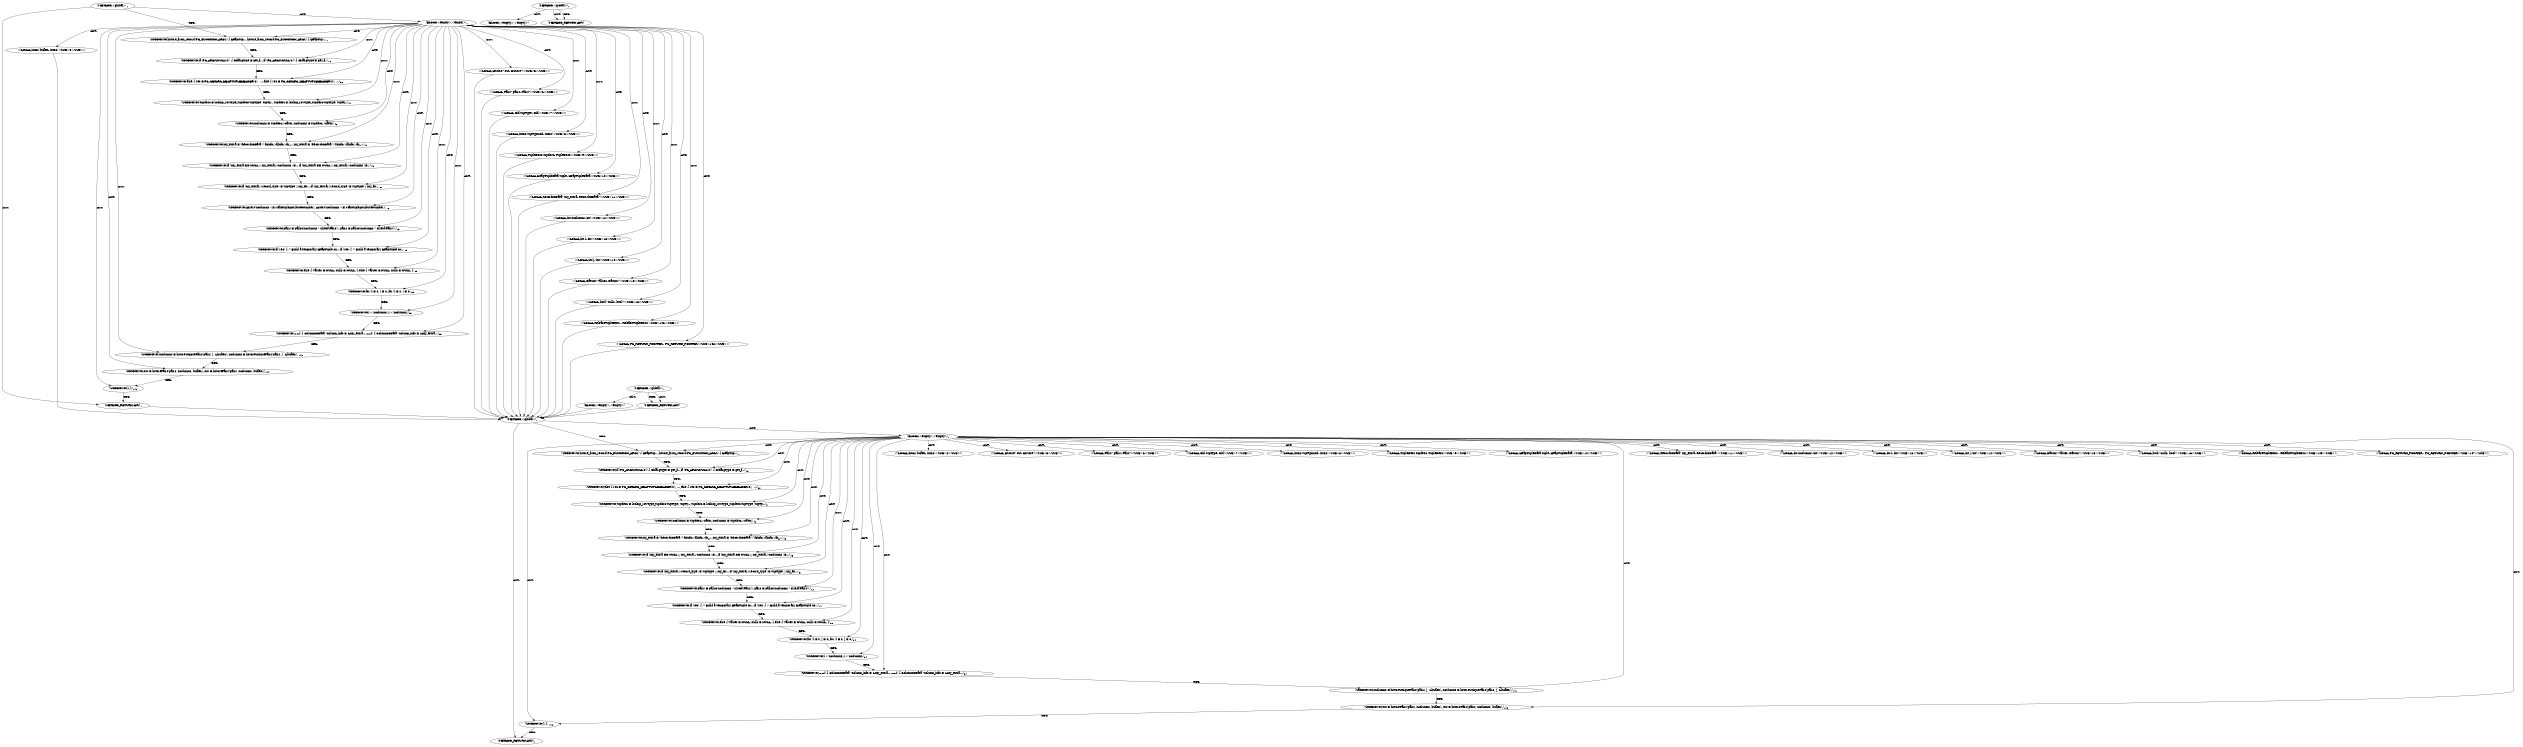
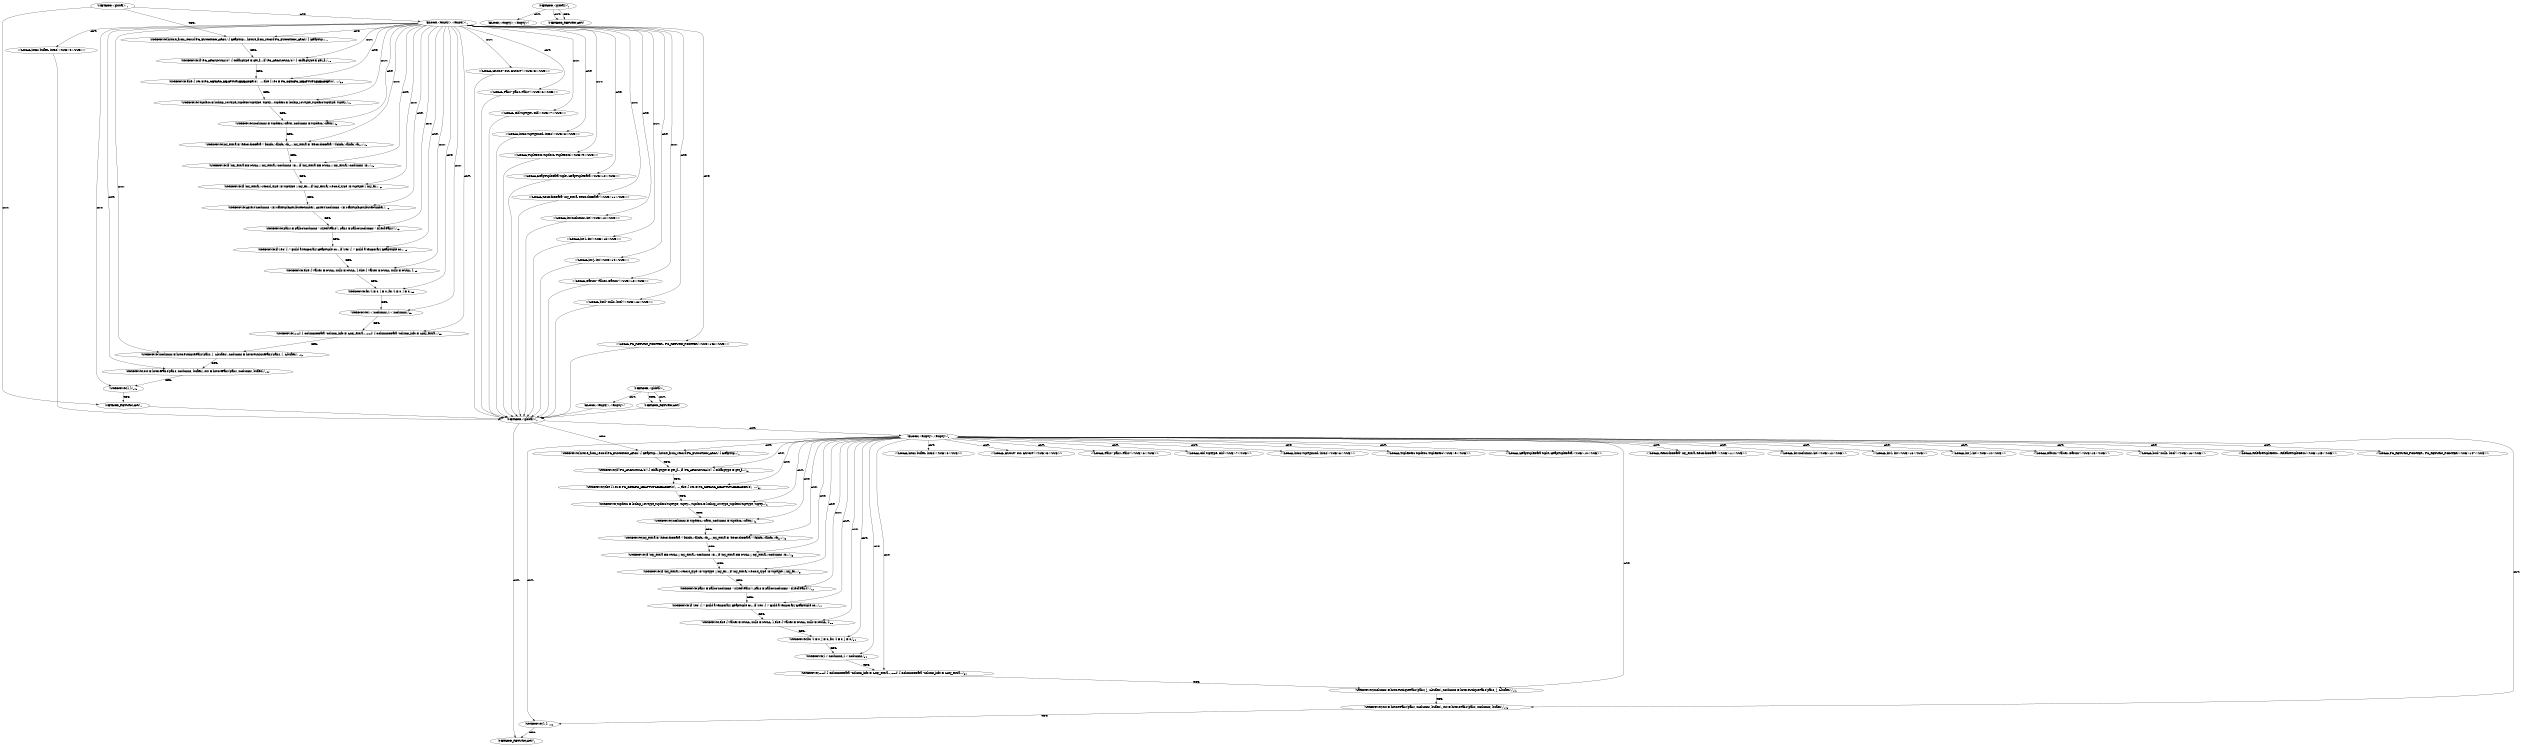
node "<(LOCAL,ReleaseTupleDesc : ReleaseTupleDesc)<SUB>146</SUB>>": removed
